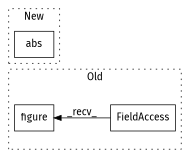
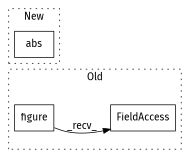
edge "FieldAccess" -> "figure": reversed
